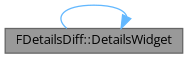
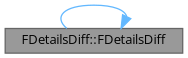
node "FDetailsDiff::DetailsWidget": label "FDetailsDiff::DetailsWidget" -> "FDetailsDiff::FDetailsDiff"
